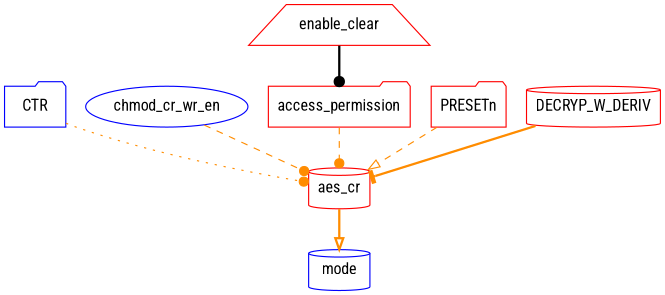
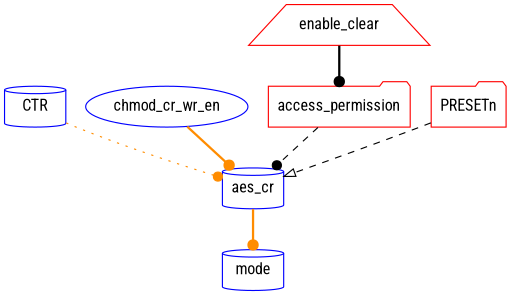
node "CTR": shape folder -> cylinder
node "DECRYP_W_DERIV": removed
edge "access_permission" -> "aes_cr": color darkorange -> black
edge "PRESETn" -> "aes_cr": color darkorange -> black
edge "chmod_cr_wr_en" -> "aes_cr": style dashed -> bold
node "aes_cr": color red -> blue
edge "aes_cr" -> "mode": arrowhead onormal -> dot
